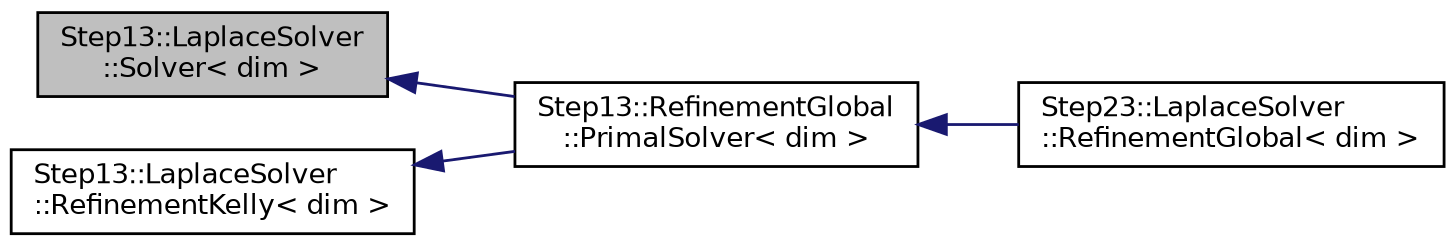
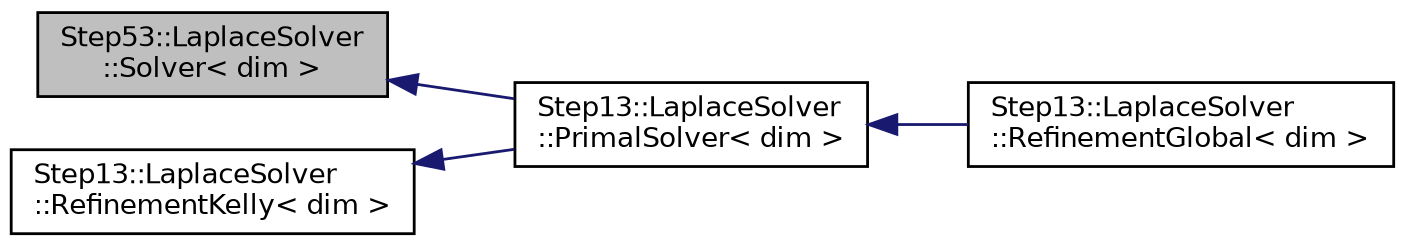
node "Step13::LaplaceSolver ::Solver< dim >": label "Step13::LaplaceSolver ::Solver< dim >" -> "Step53::LaplaceSolver ::Solver< dim >"
node "Step13::RefinementGlobal ::PrimalSolver< dim >": label "Step13::RefinementGlobal ::PrimalSolver< dim >" -> "Step13::LaplaceSolver ::PrimalSolver< dim >"
node "Step23::LaplaceSolver ::RefinementGlobal< dim >": label "Step23::LaplaceSolver ::RefinementGlobal< dim >" -> "Step13::LaplaceSolver ::RefinementGlobal< dim >"
